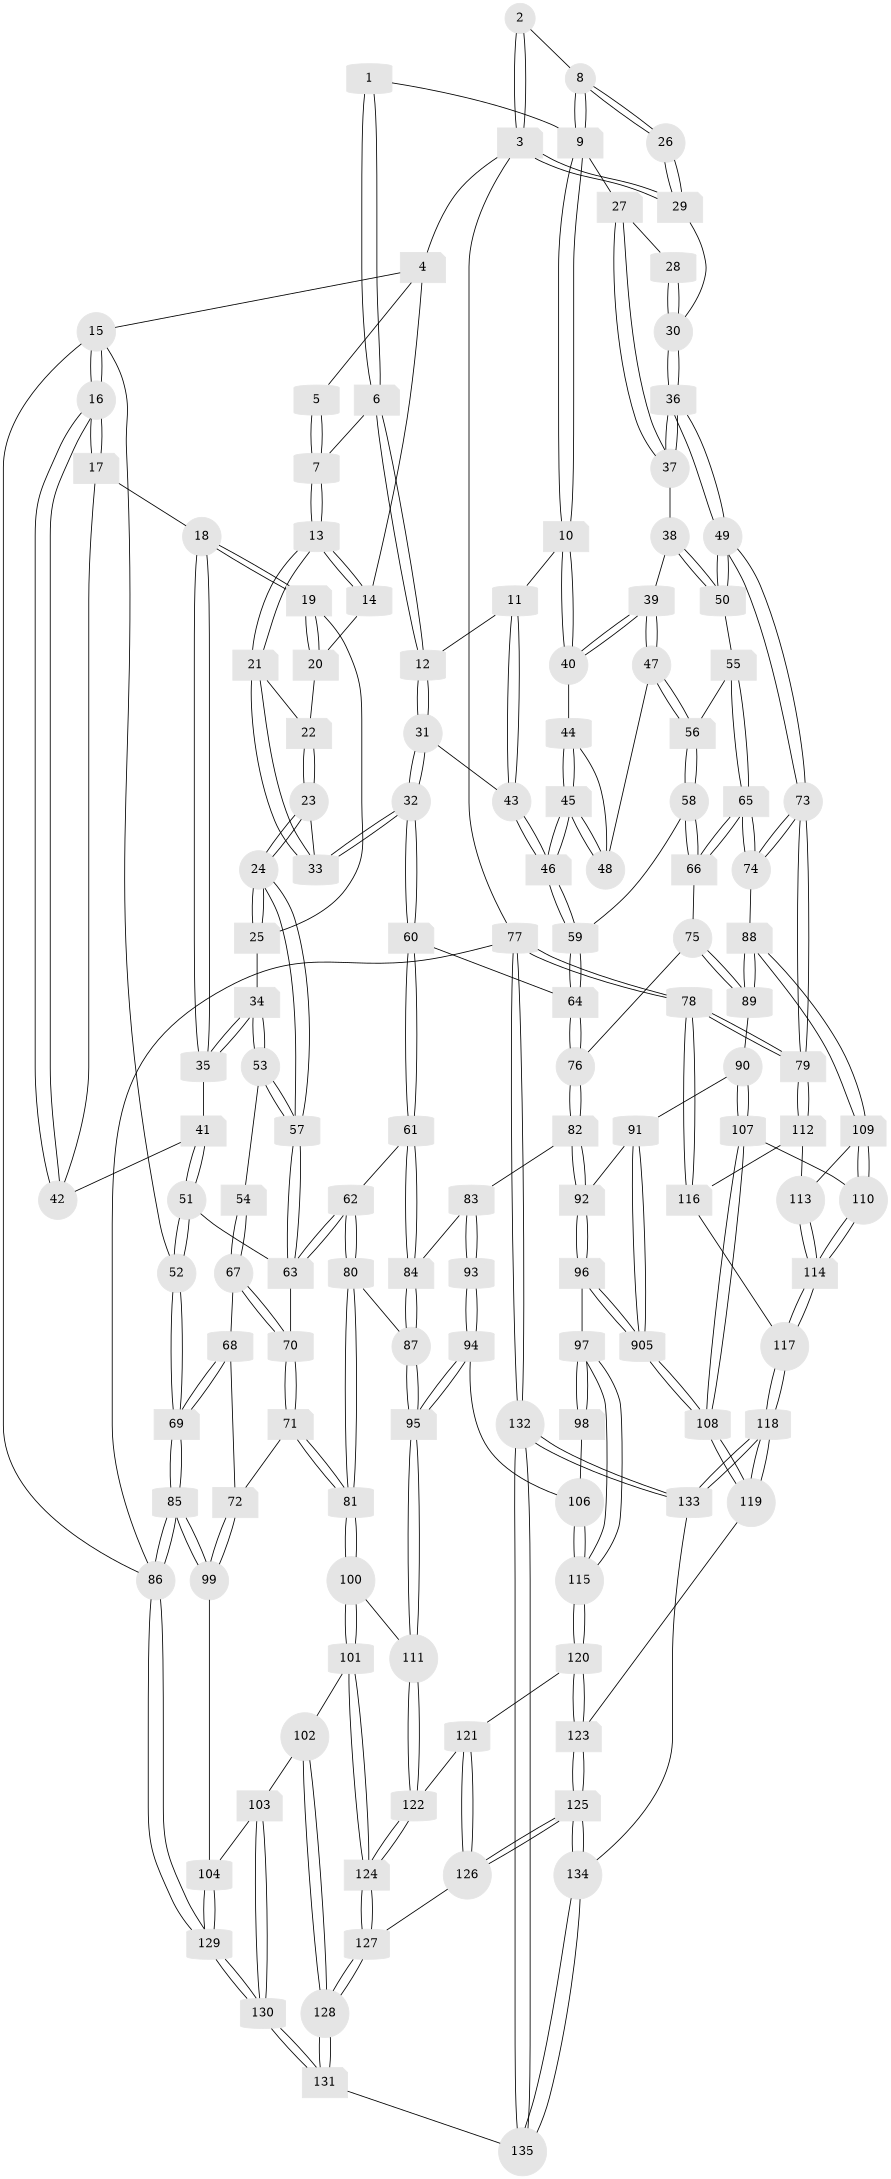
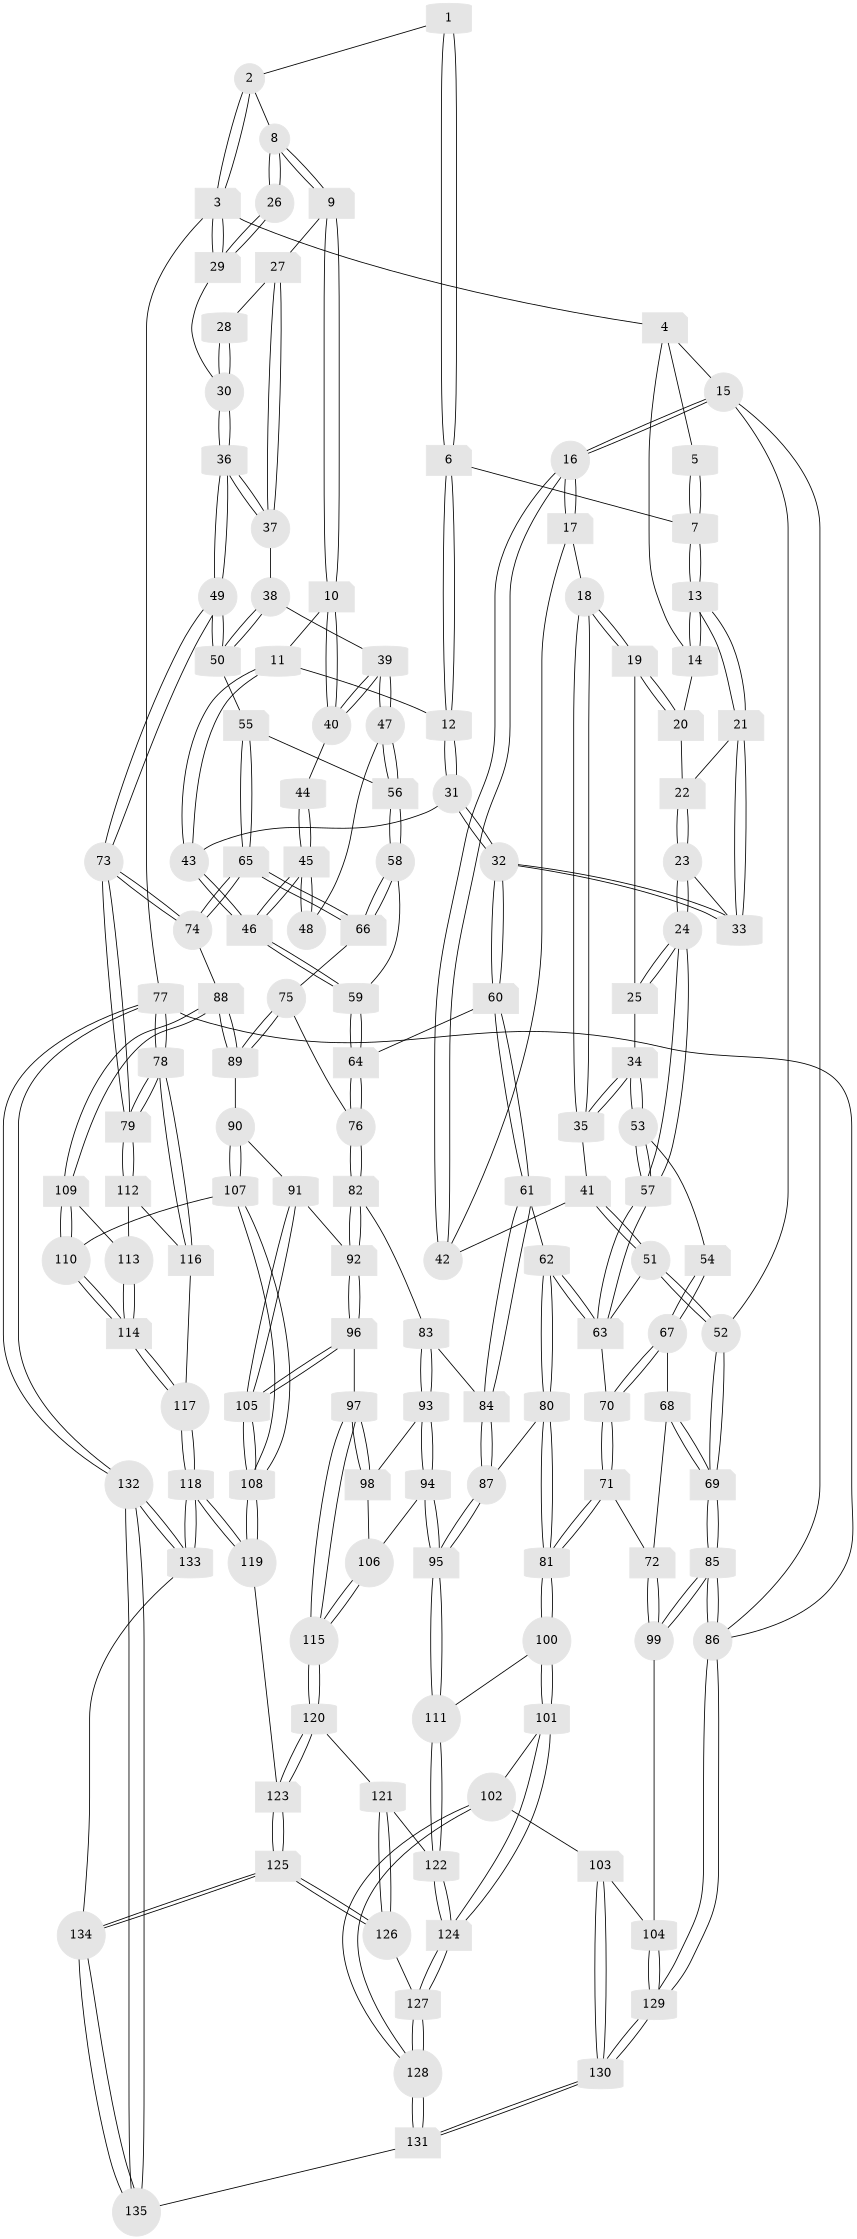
edge "1" -- "9": now "1" -- "2"
edge "44" -- "48": removed
node "905": label "905" -> "105"
edge "93" -- "98": added
